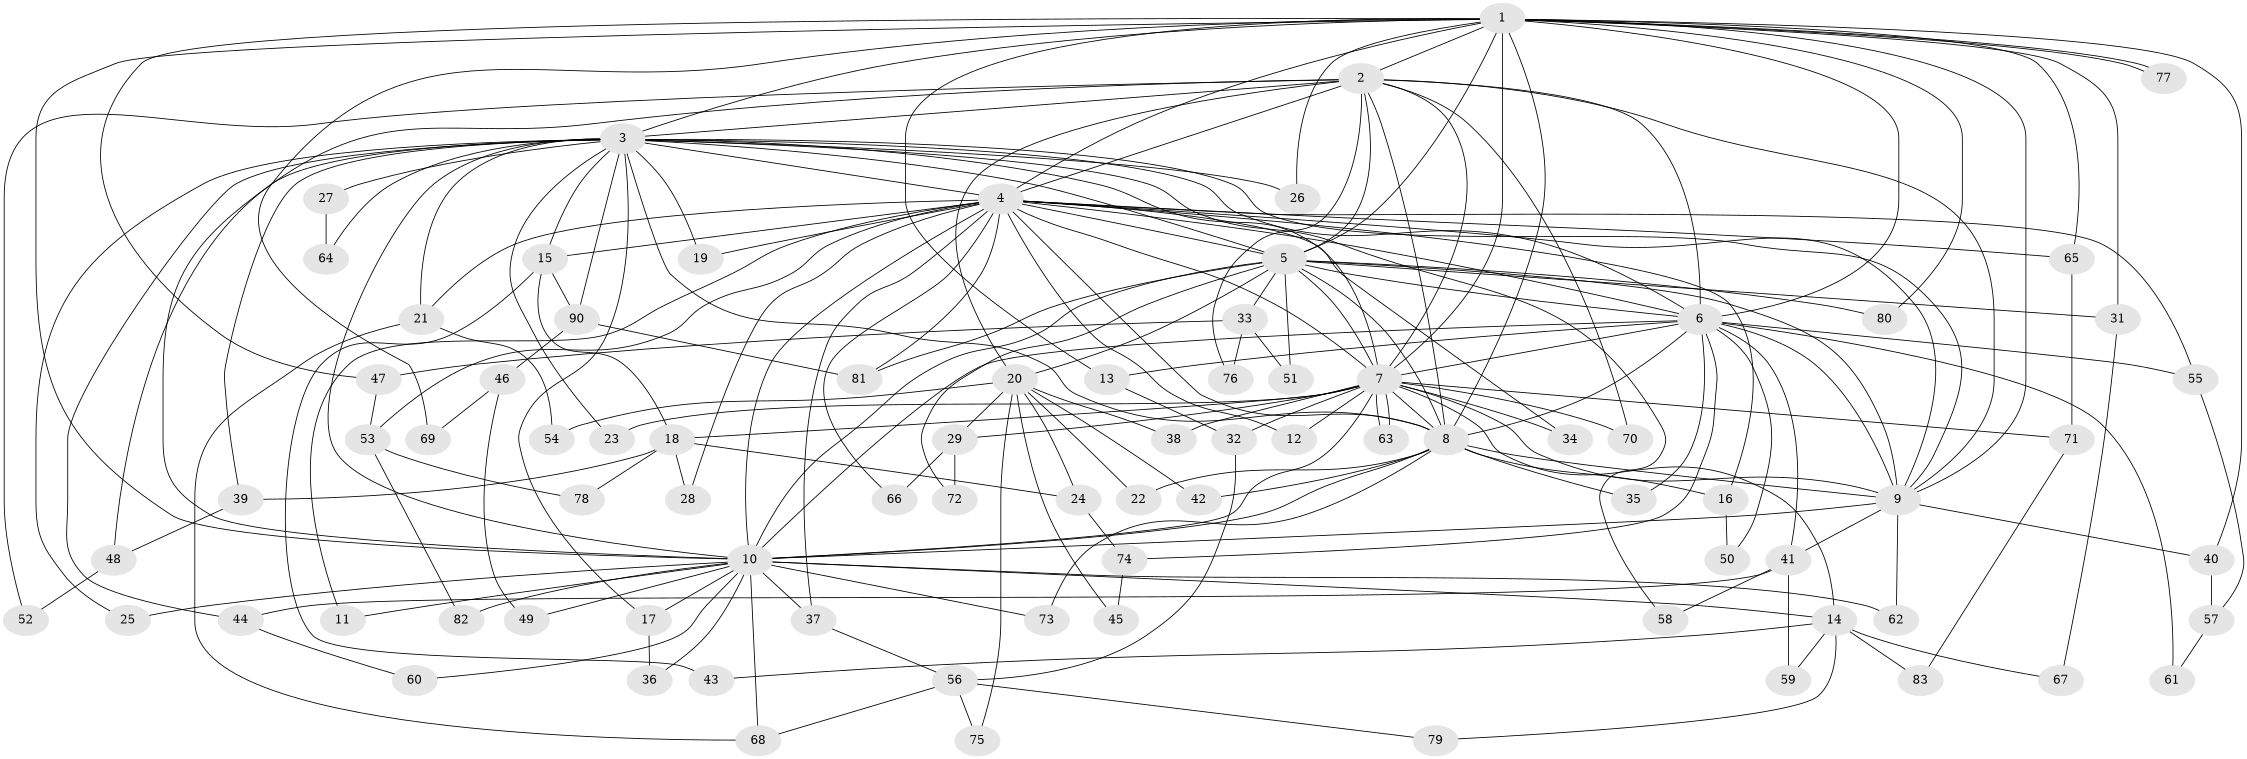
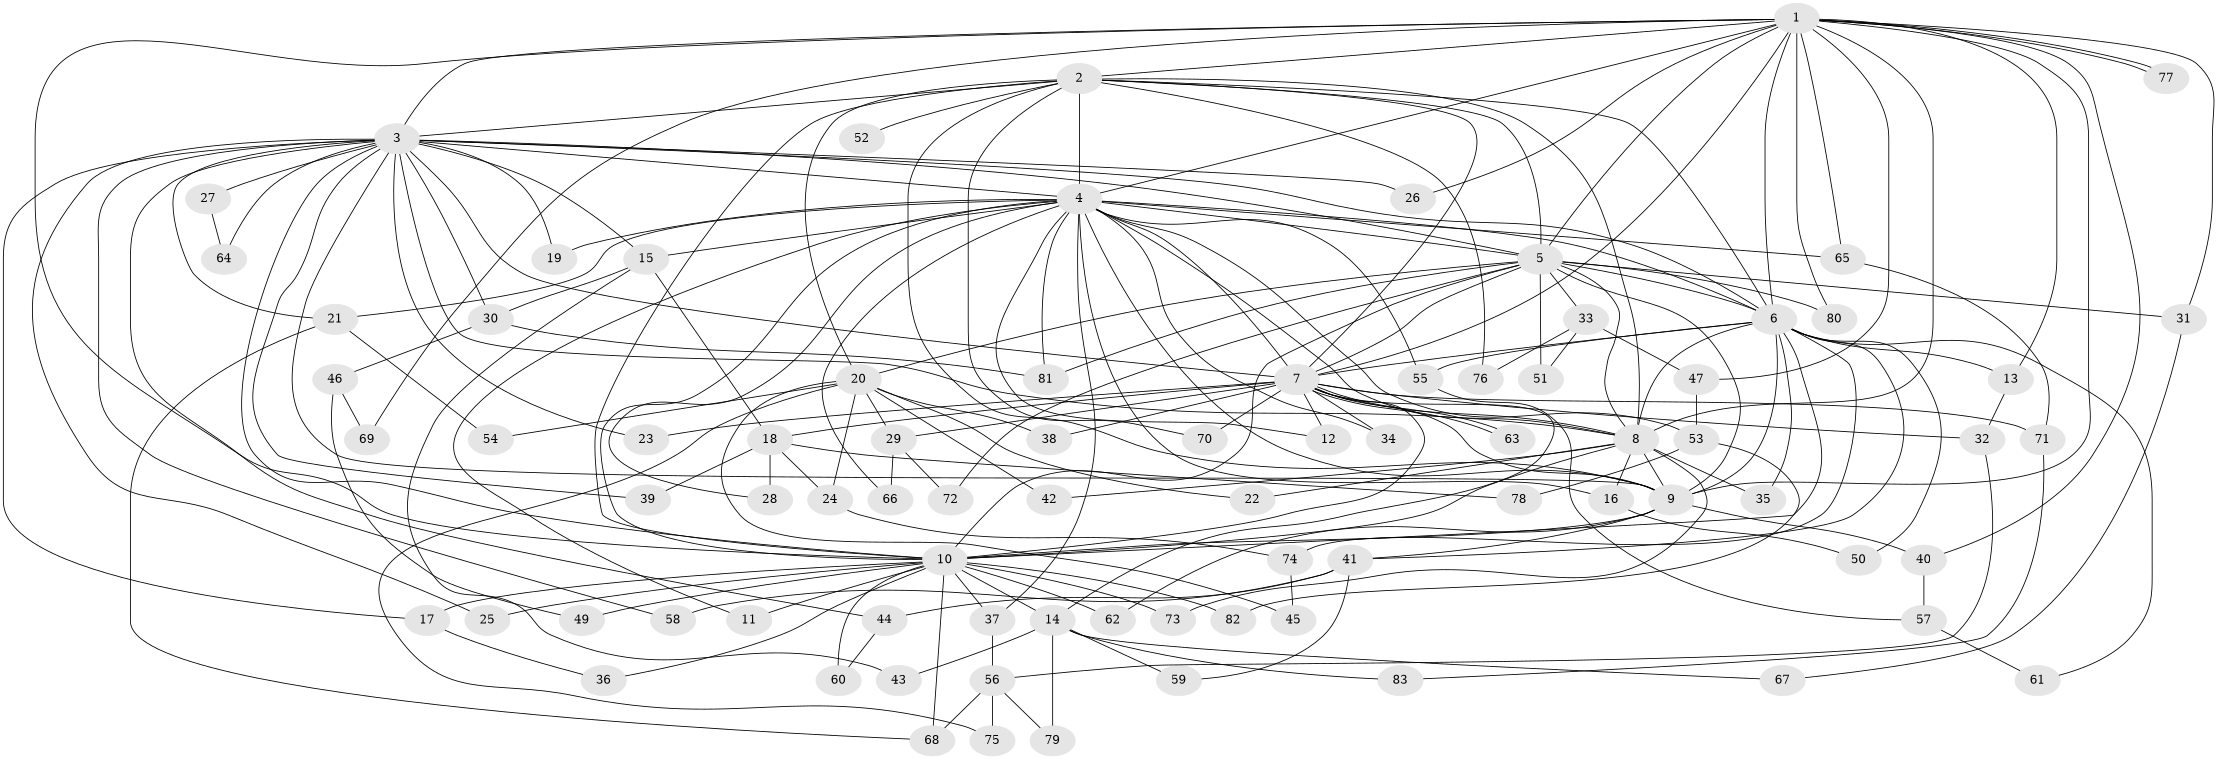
node "90": label "90" -> "30"
node "48": removed
